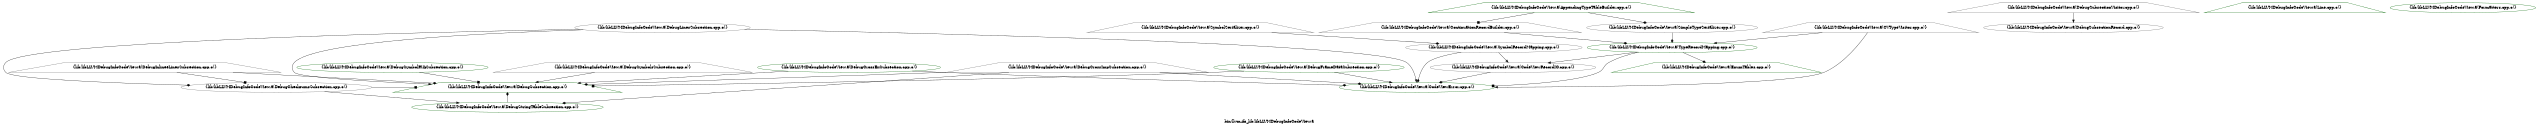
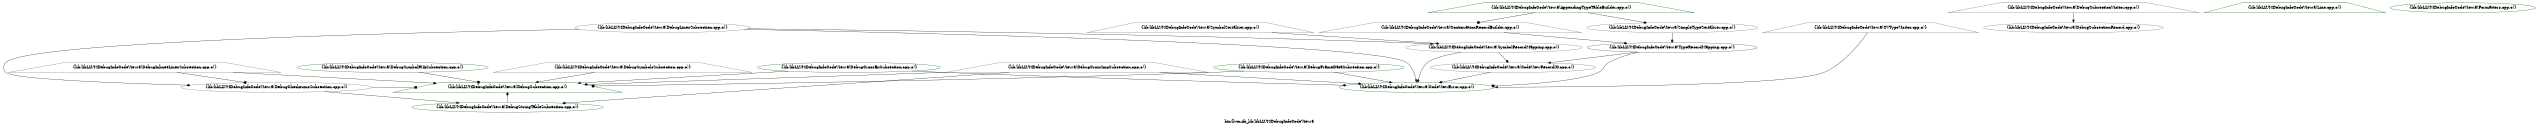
edge "{lib/libLLVMDebugInfoCodeView.a(CVTypeVisitor.cpp.o)}" -> "{lib/libLLVMDebugInfoCodeView.a(TypeRecordMapping.cpp.o)}": removed
edge "{lib/libLLVMDebugInfoCodeView.a(DebugLinesSubsection.cpp.o)}" -> "{lib/libLLVMDebugInfoCodeView.a(DebugSubsection.cpp.o)}": now "{lib/libLLVMDebugInfoCodeView.a(DebugLinesSubsection.cpp.o)}" -> "{lib/libLLVMDebugInfoCodeView.a(SymbolRecordMapping.cpp.o)}"
edge "{lib/libLLVMDebugInfoCodeView.a(SymbolRecordMapping.cpp.o)}" -> "{lib/libLLVMDebugInfoCodeView.a(CodeViewRecordIO.cpp.o)}": arrowhead normal -> diamond
node "{lib/libLLVMDebugInfoCodeView.a(EnumTables.cpp.o)}": removed
